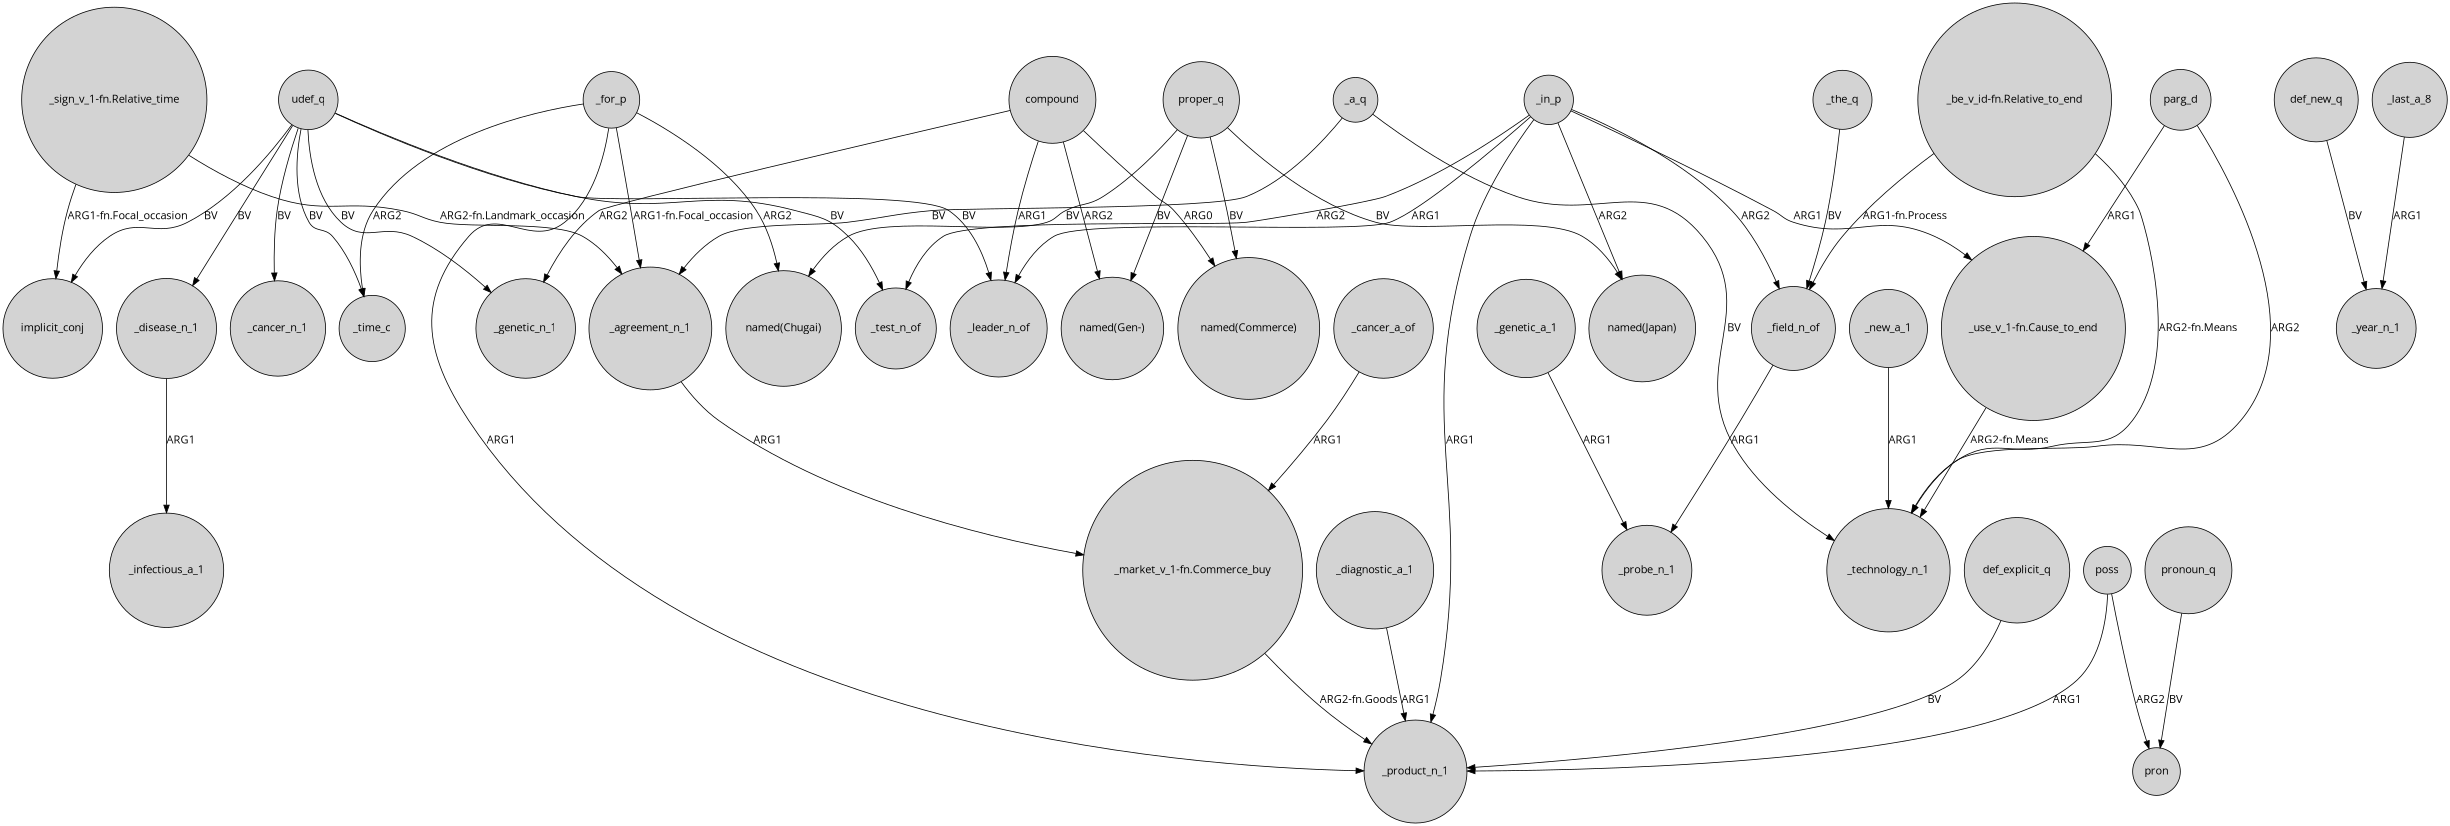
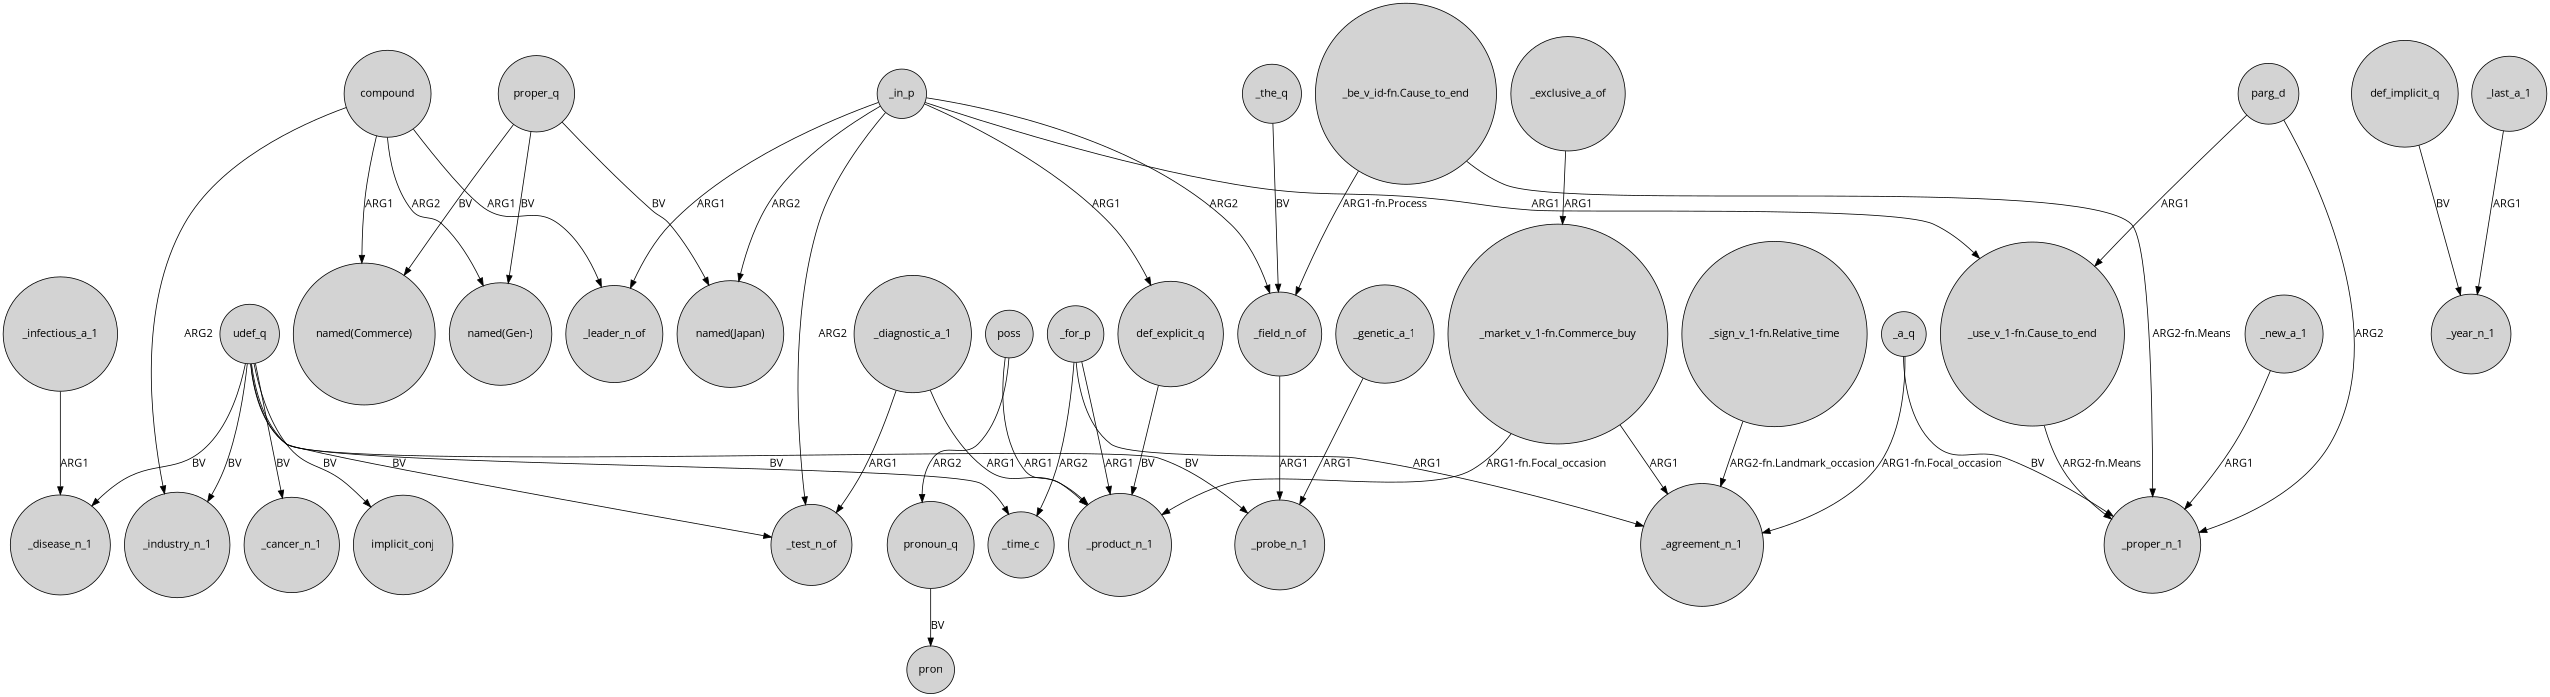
node "_be_v_id-fn.Relative_to_end": label "_be_v_id-fn.Relative_to_end" -> "_be_v_id-fn.Cause_to_end"
node "def_new_q": label "def_new_q" -> "def_implicit_q"
node "_last_a_8": label "_last_a_8" -> "_last_a_1"
edge "udef_q" -> "_leader_n_of": now "udef_q" -> "_probe_n_1"
edge "_for_p" -> "_agreement_n_1": label "ARG1-fn.Focal_occasion" -> "ARG1"
edge "_a_q" -> "_agreement_n_1": label "BV" -> "ARG1-fn.Focal_occasion"
edge "compound" -> "named(Commerce)": label "ARG0" -> "ARG1"
edge "_sign_v_1-fn.Relative_time" -> "implicit_conj": removed, label "ARG1-fn.Focal_occasion"
node "_genetic_n_1": label "_genetic_n_1" -> "_industry_n_1"
node "named(Chugai)": removed
node "_cancer_a_of": label "_cancer_a_of" -> "_exclusive_a_of"
edge "_in_p" -> "_product_n_1": now "_in_p" -> "def_explicit_q"
edge "_disease_n_1" -> "_infectious_a_1": reversed
edge "_diagnostic_a_1" -> "_test_n_of": added, label "ARG1"
edge "_agreement_n_1" -> "_market_v_1-fn.Commerce_buy": reversed
node "_technology_n_1": label "_technology_n_1" -> "_proper_n_1"
edge "poss" -> "pron": now "poss" -> "pronoun_q"
edge "_market_v_1-fn.Commerce_buy" -> "_product_n_1": label "ARG2-fn.Goods" -> "ARG1-fn.Focal_occasion"
